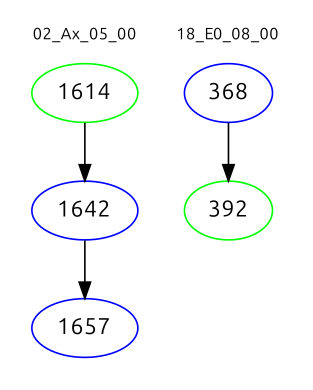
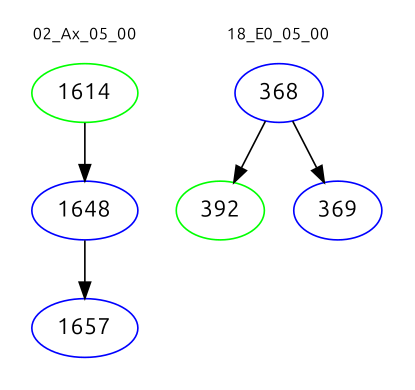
cluster "18_E0_08_00": label "18_E0_08_00" -> "18_E0_05_00"
node "1642": label "1642" -> "1648"
node "369": added
